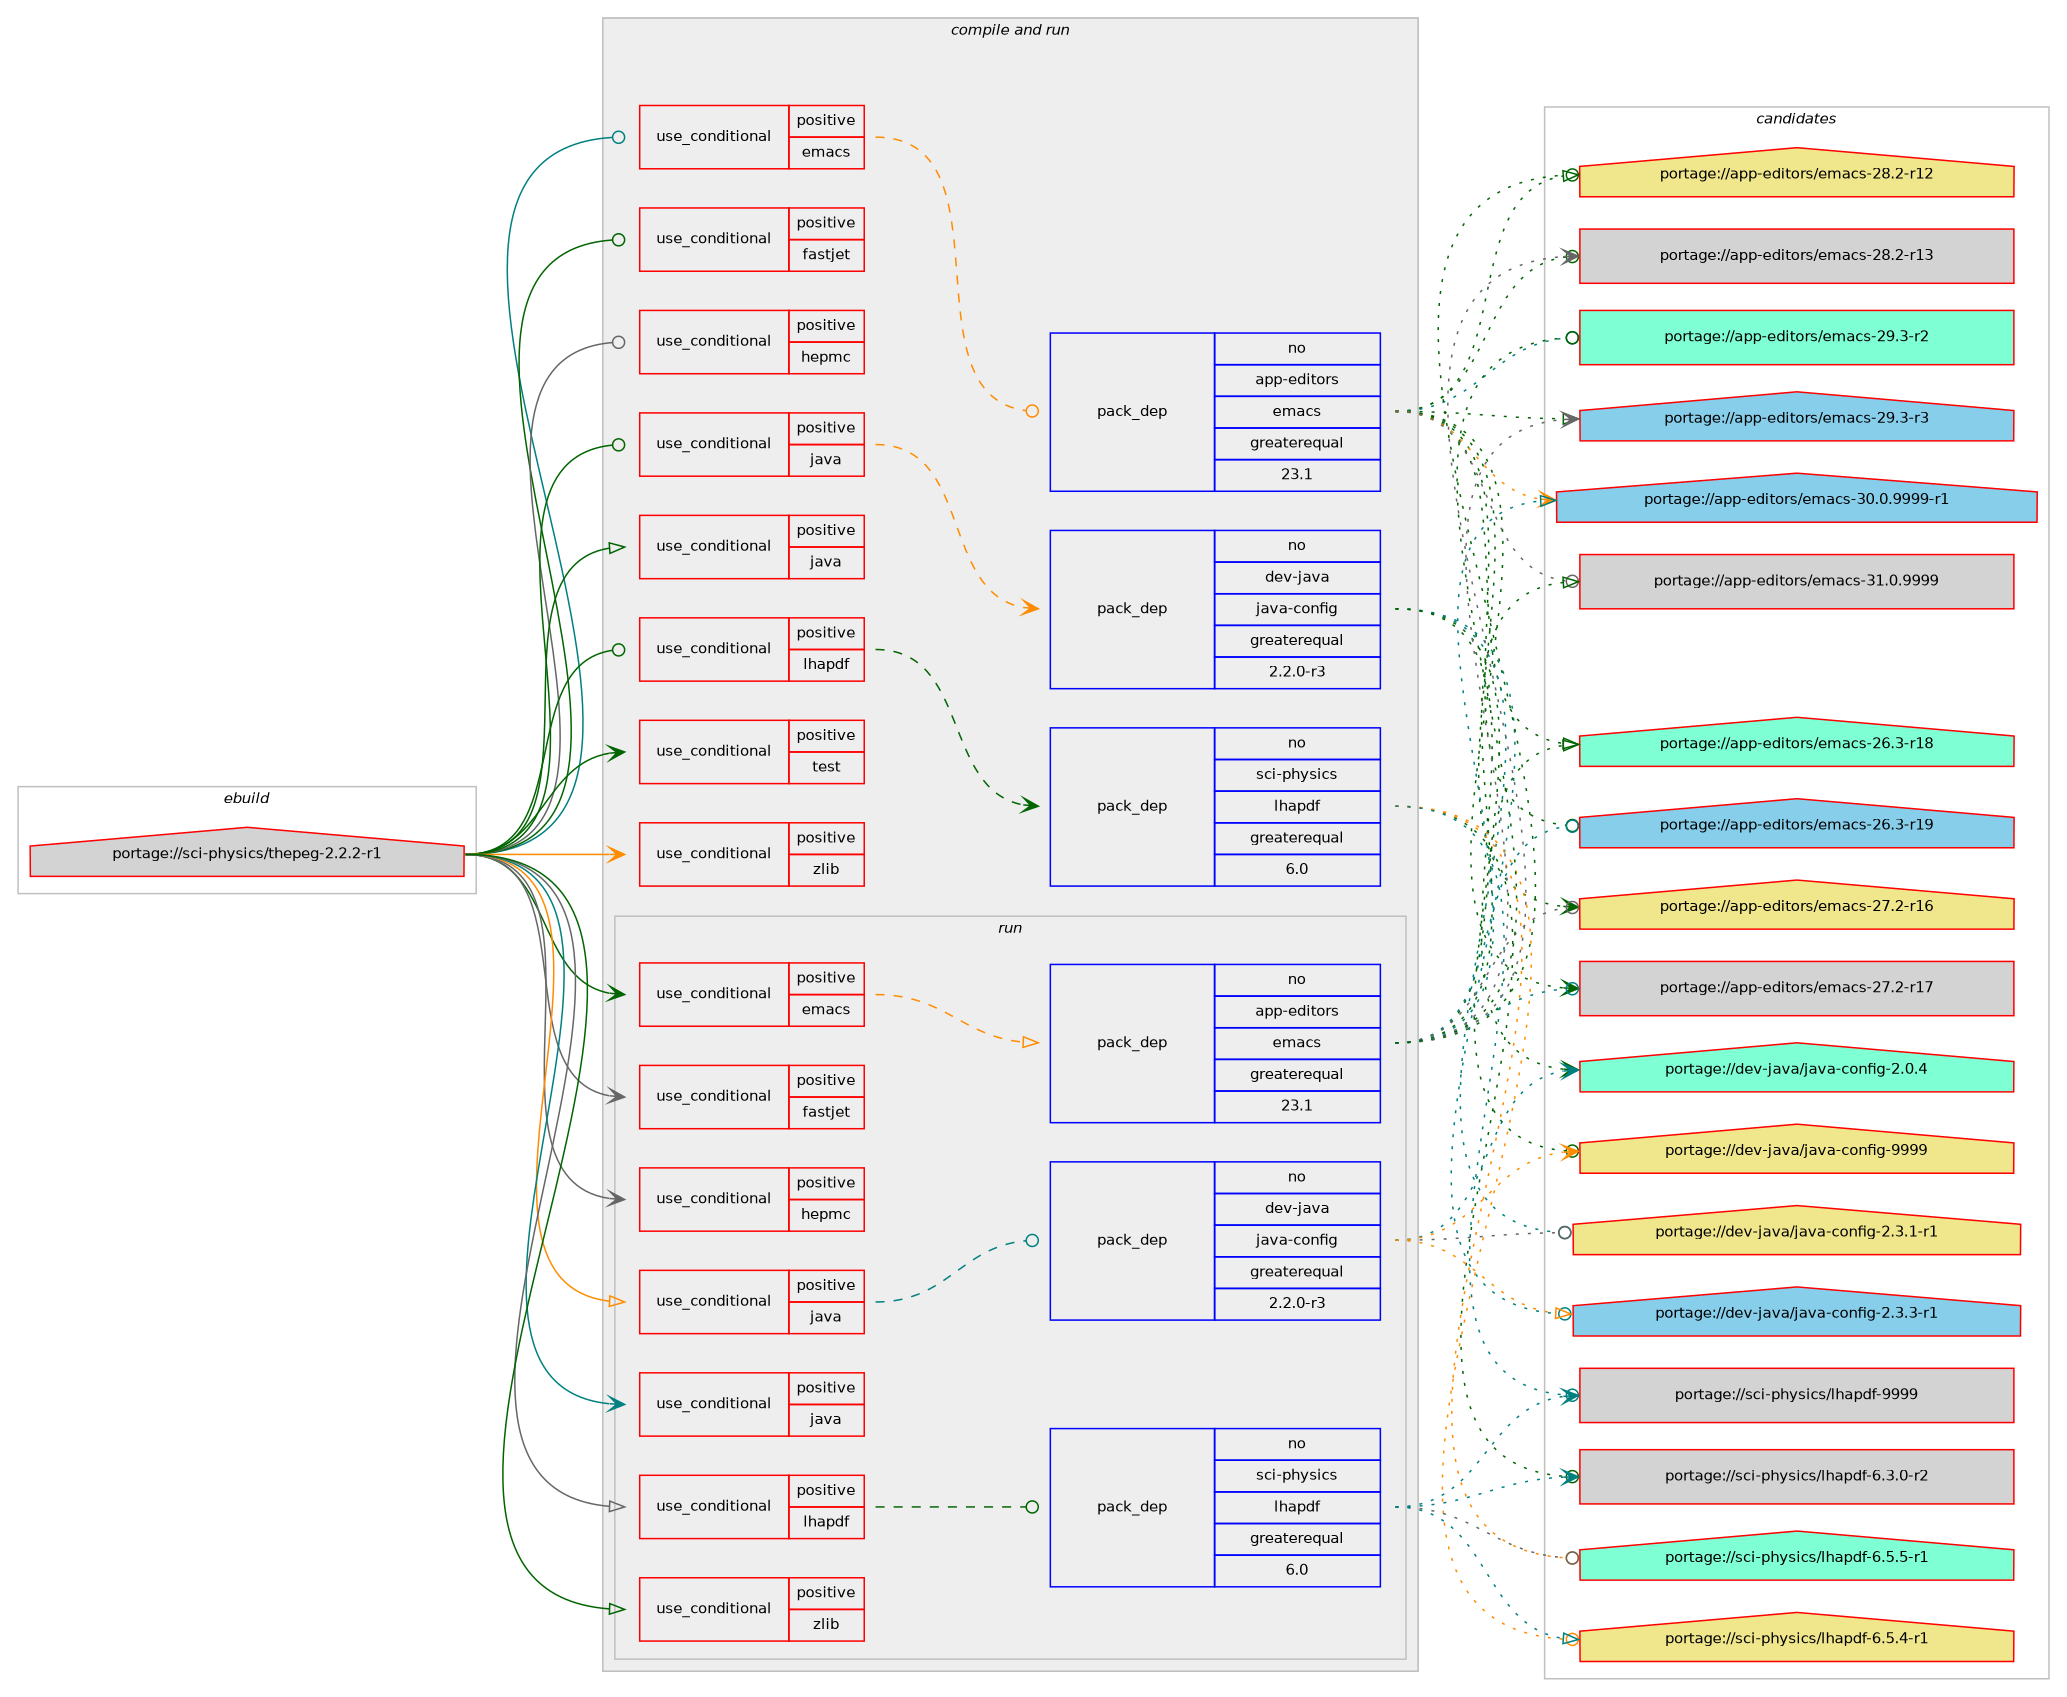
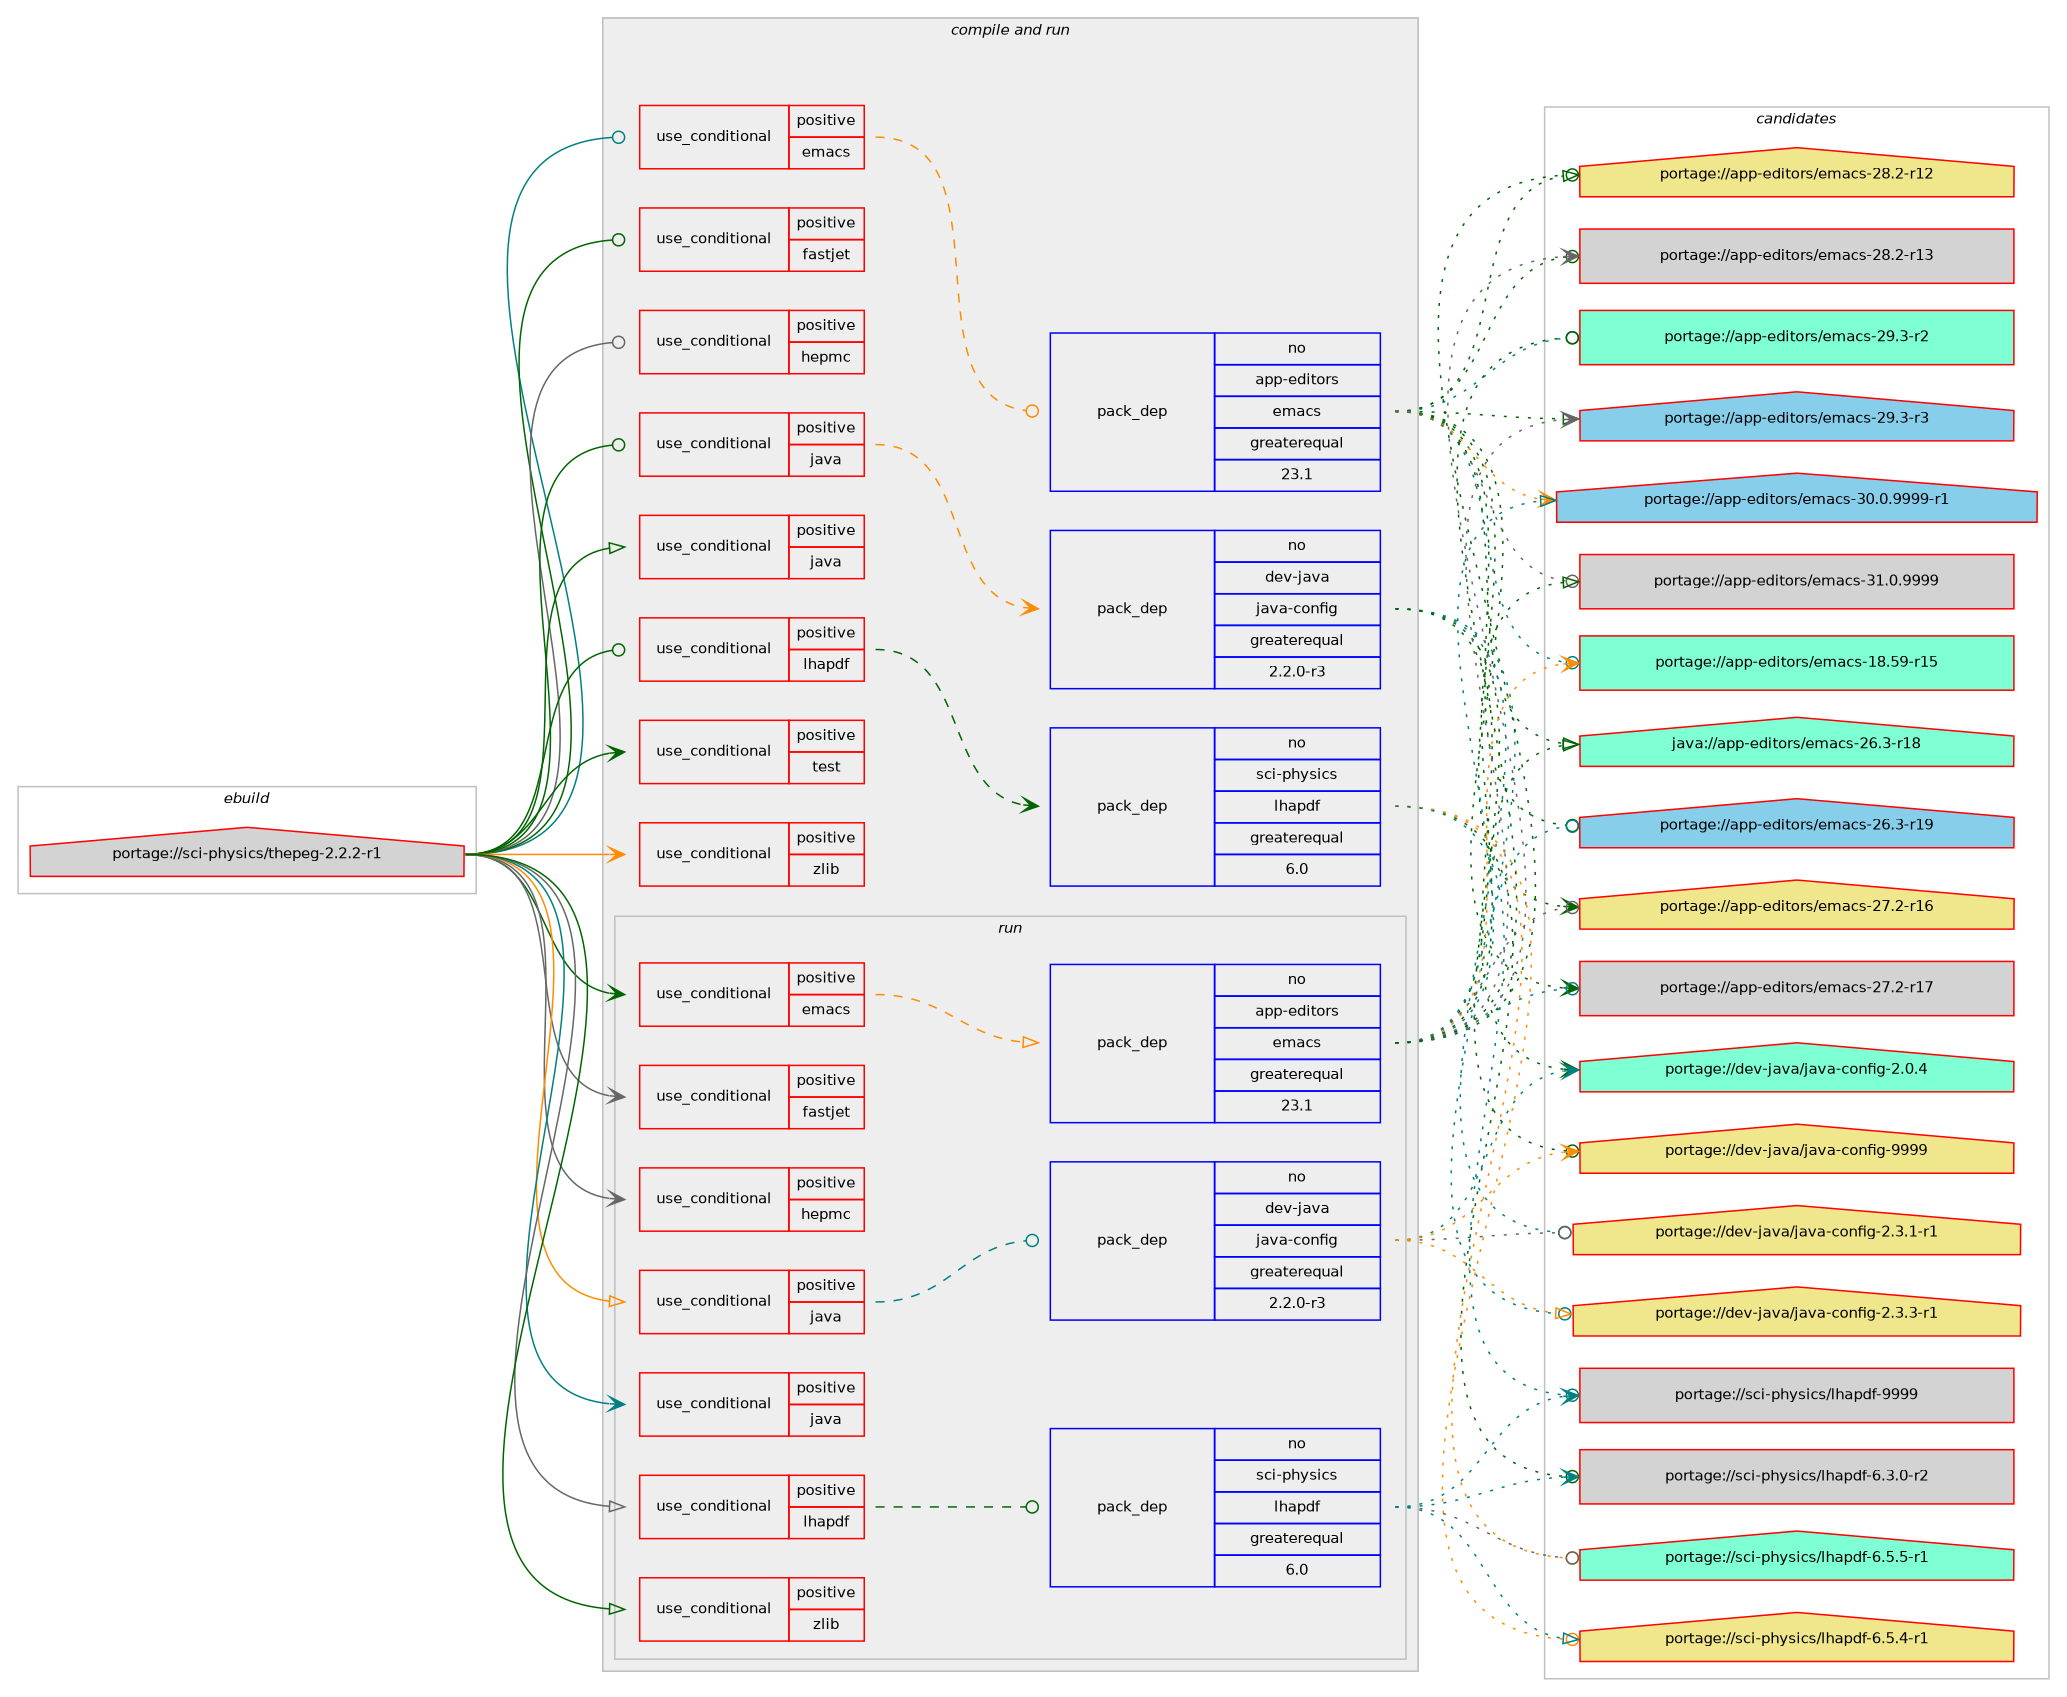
node "portage://app-editors/emacs-18.59-r15": added
node "portage://app-editors/emacs-26.3-r18": label "portage://app-editors/emacs-26.3-r18" -> "java://app-editors/emacs-26.3-r18"
node "portage://dev-java/java-config-2.3.3-r1": fillcolor skyblue -> khaki
